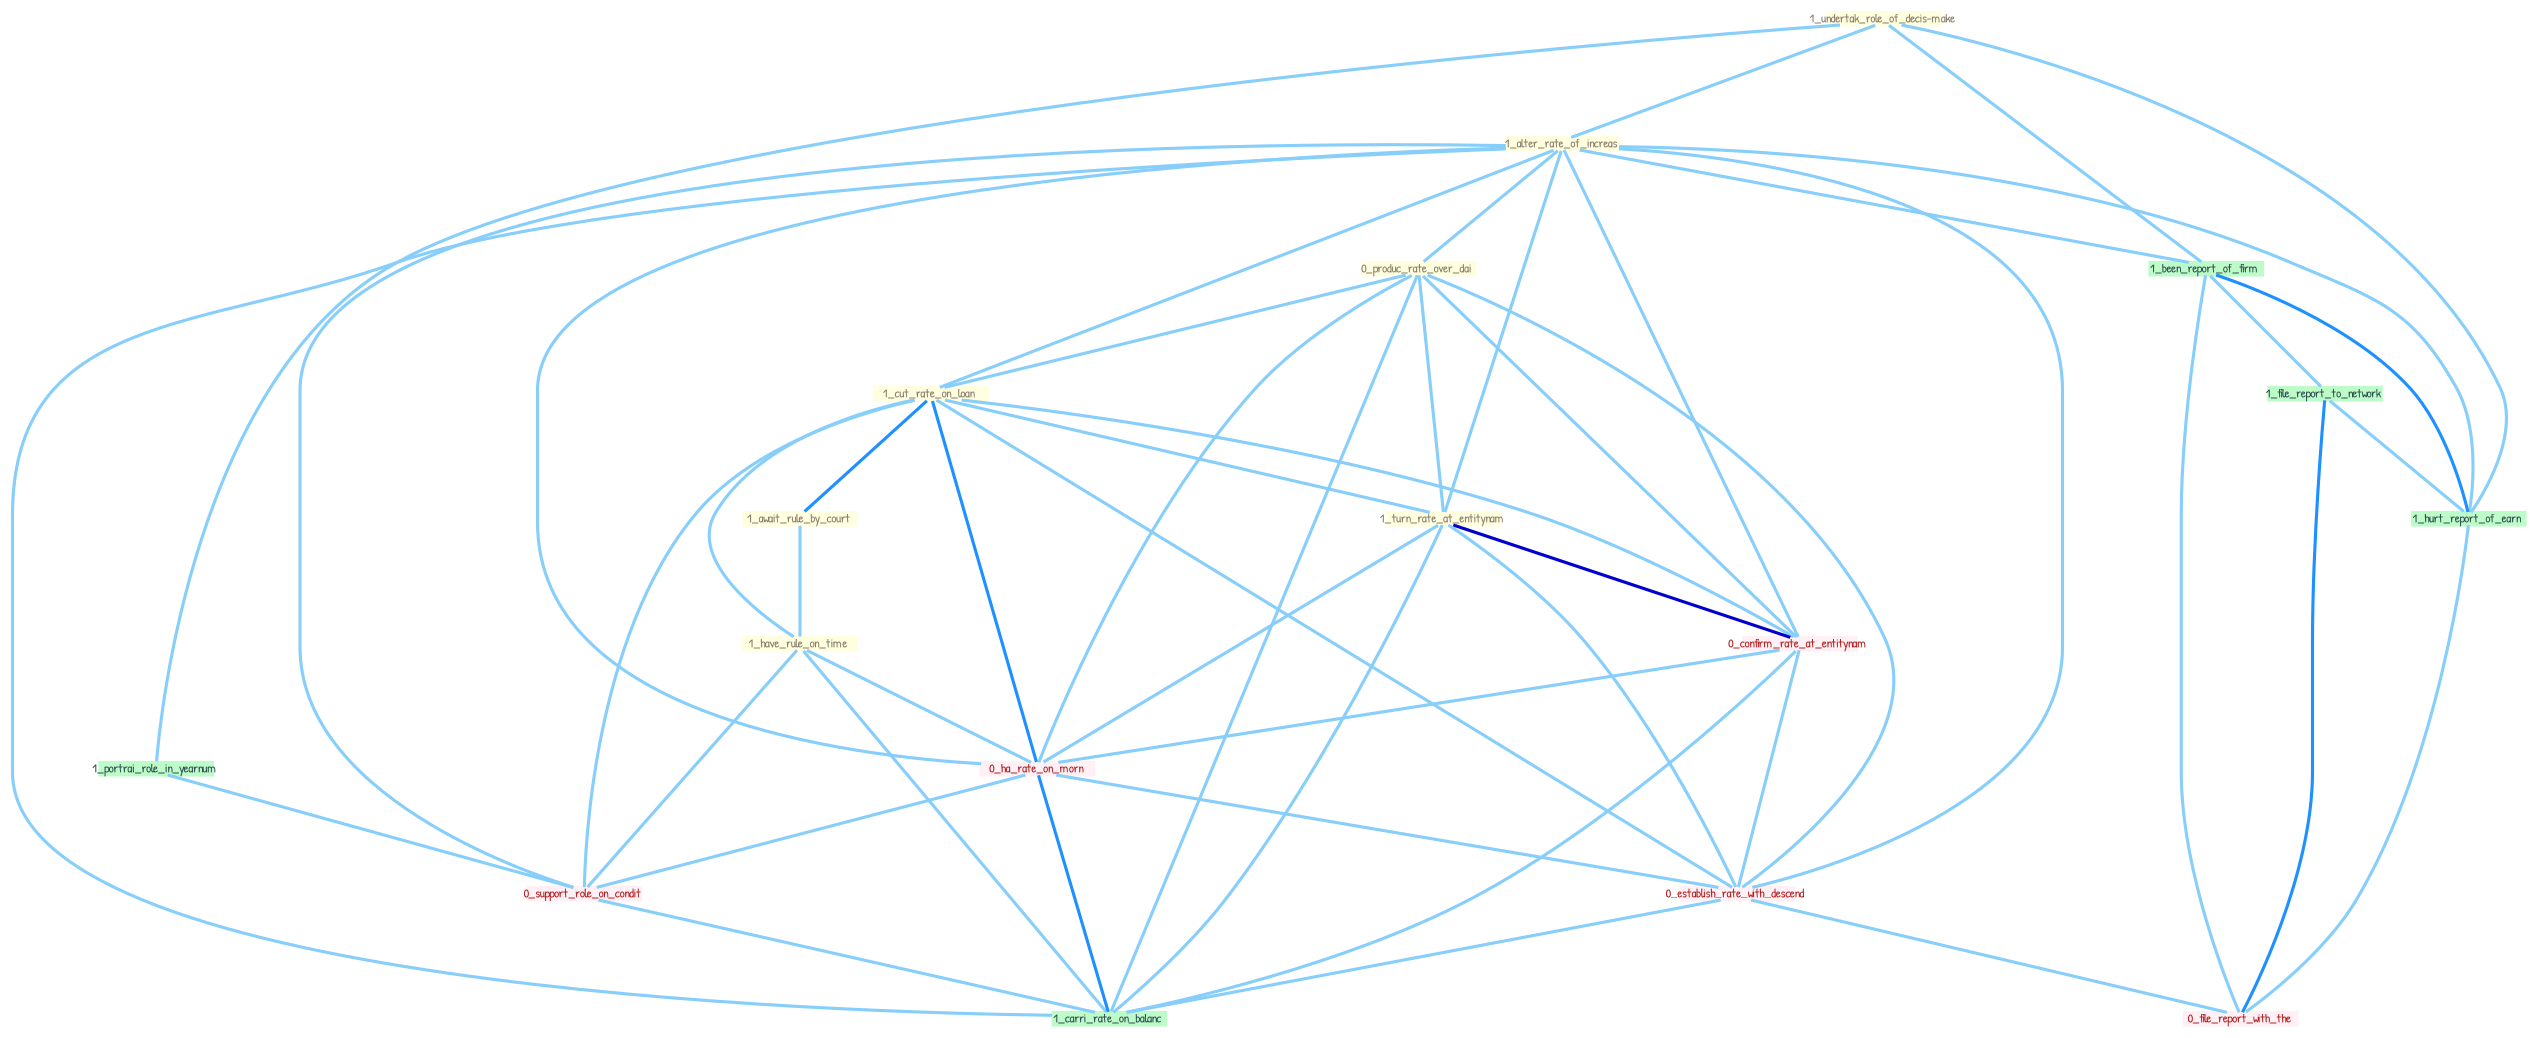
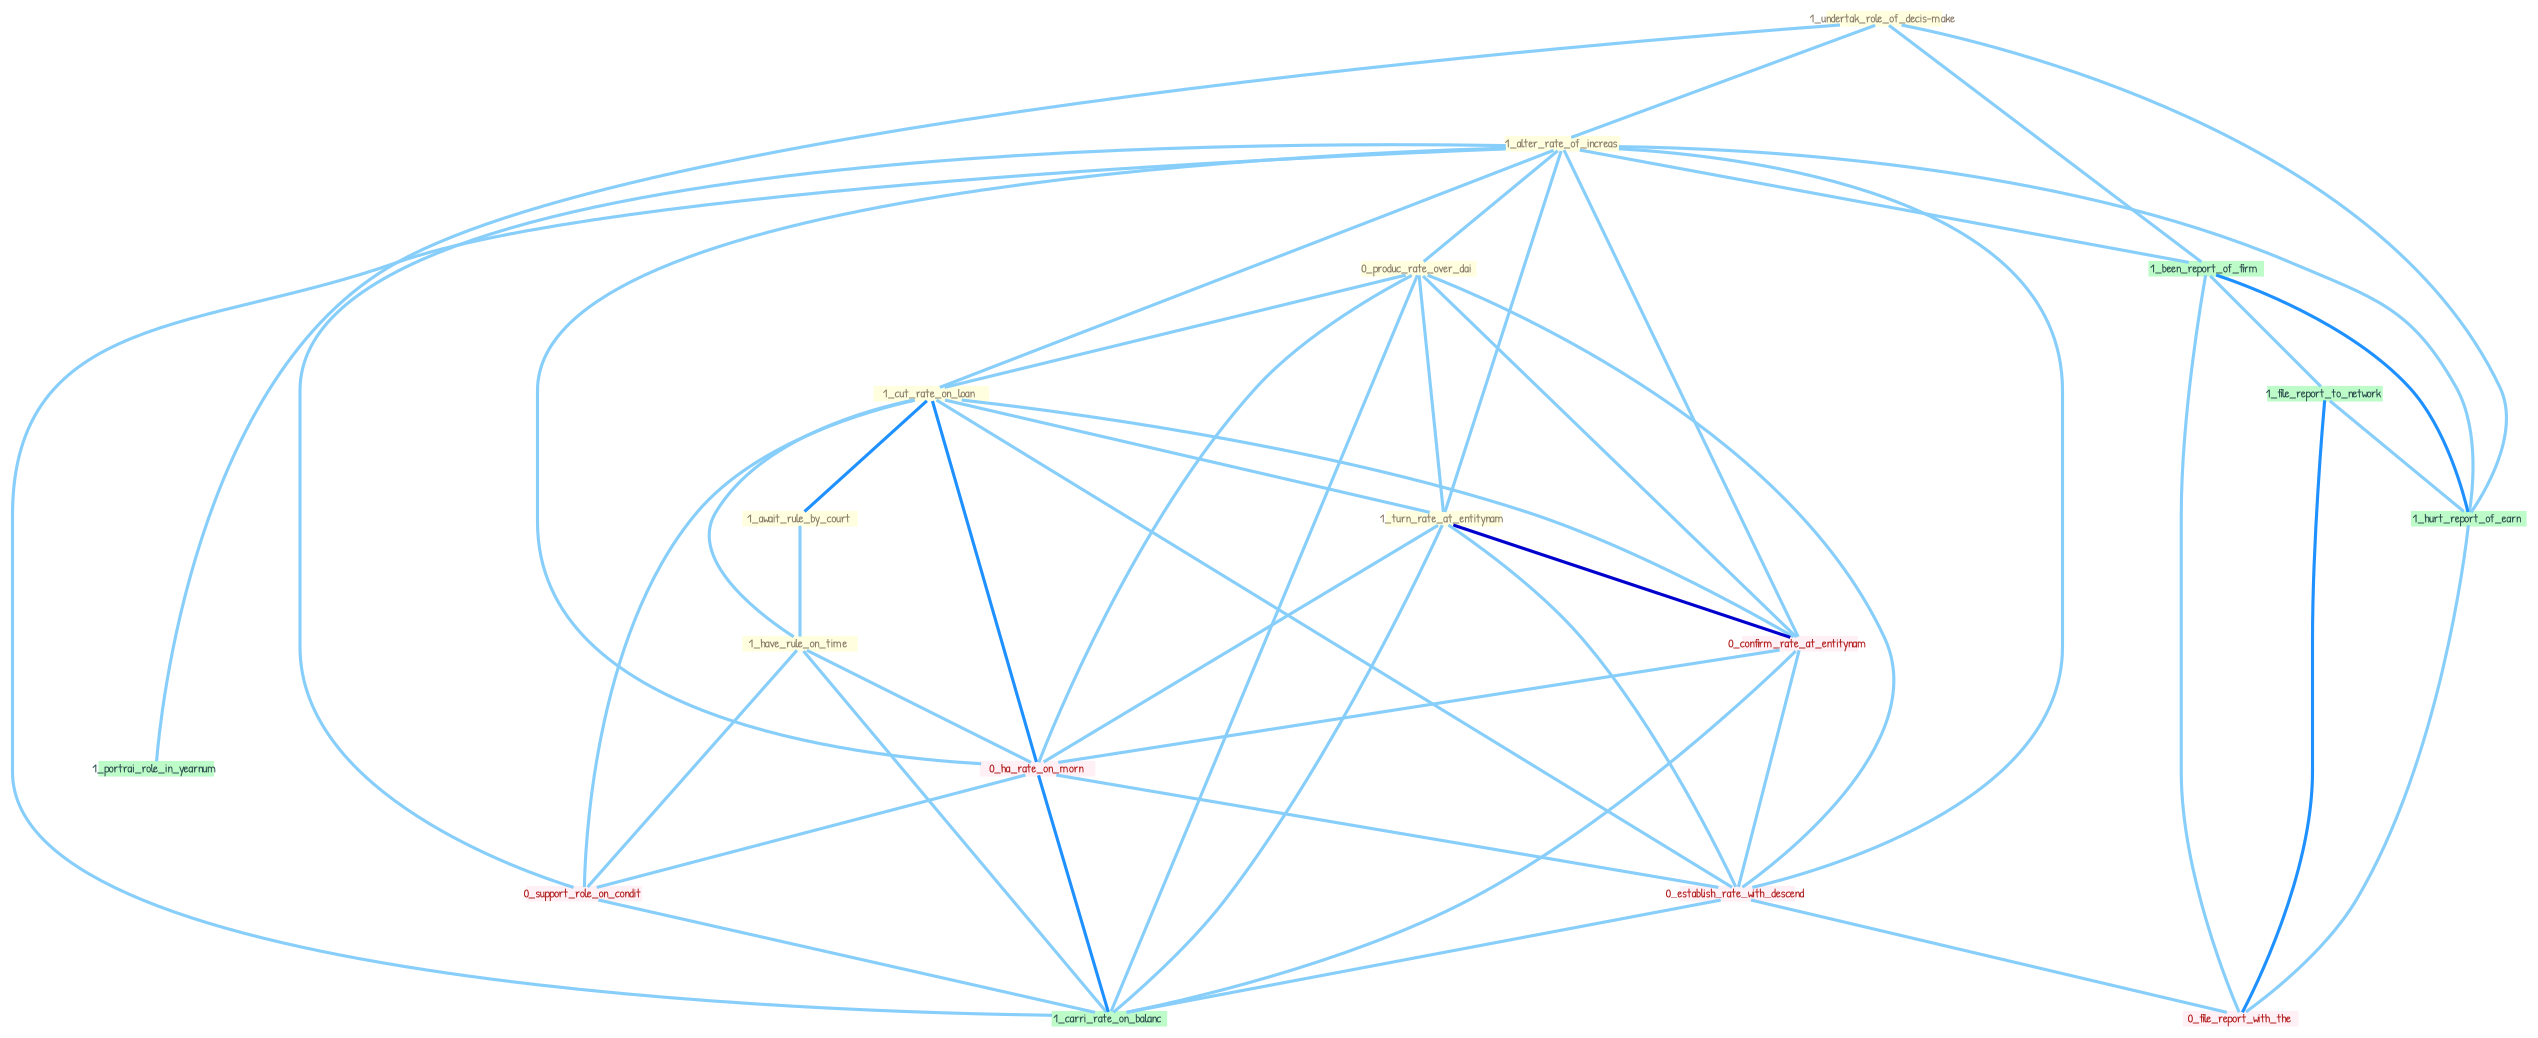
edge "1_portrai_role_in_yearnum" -- "0_support_role_on_condit": removed
